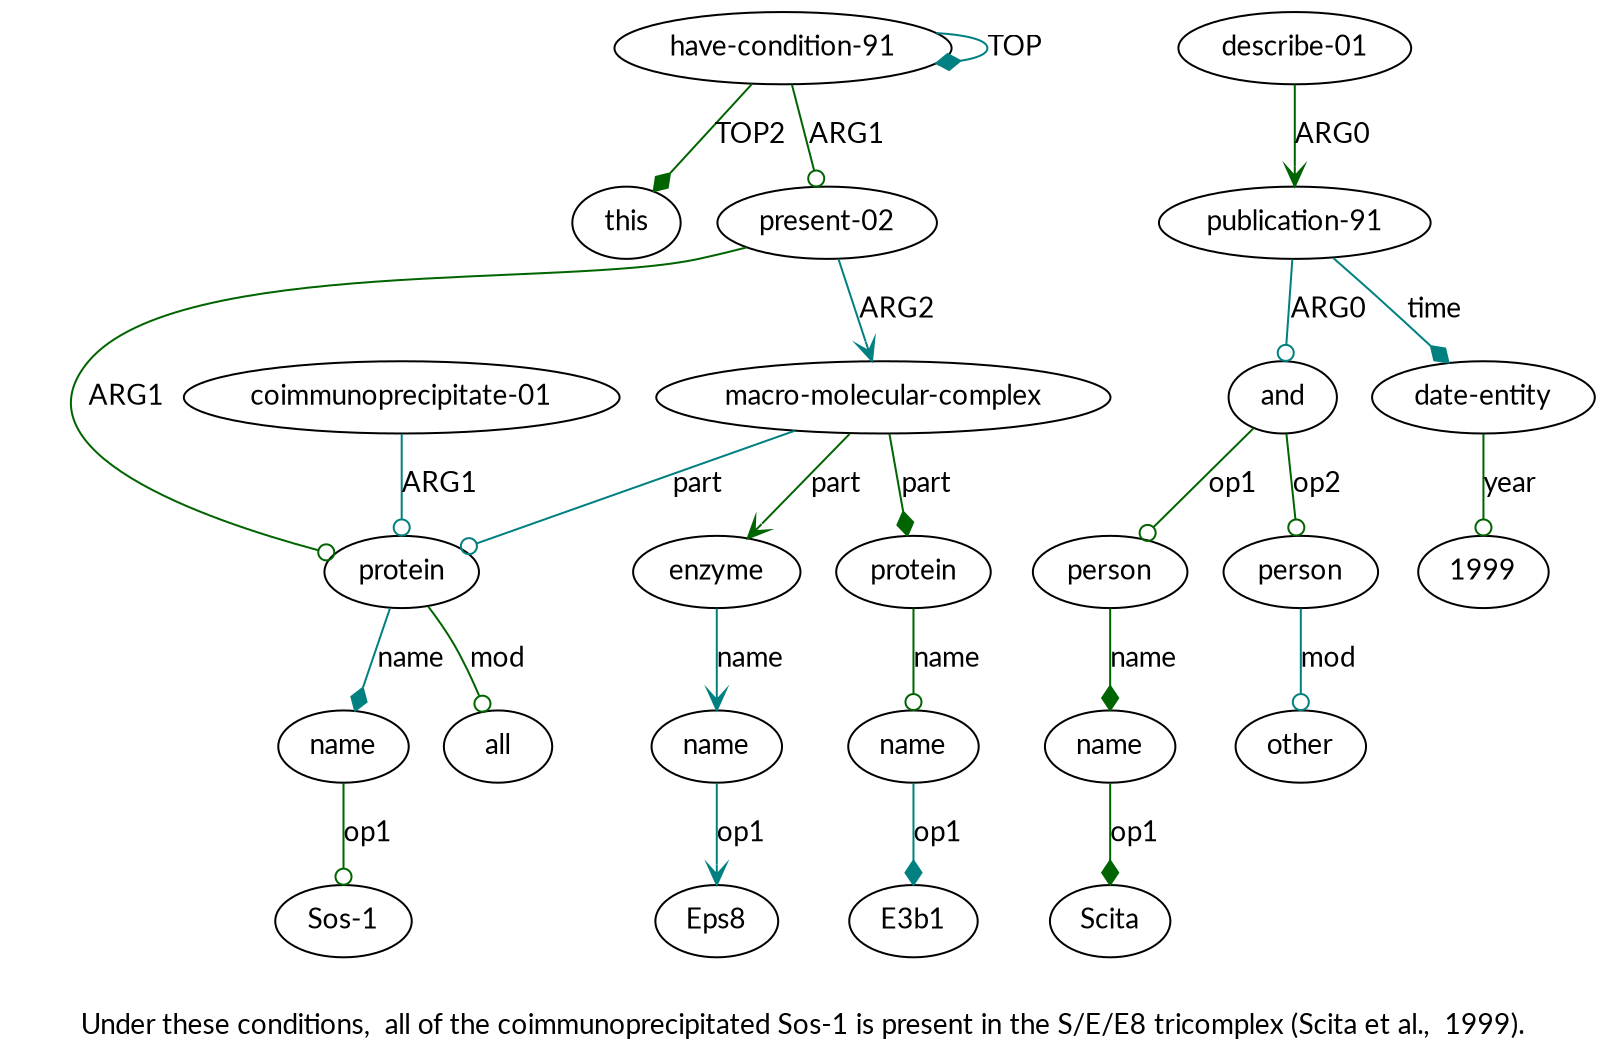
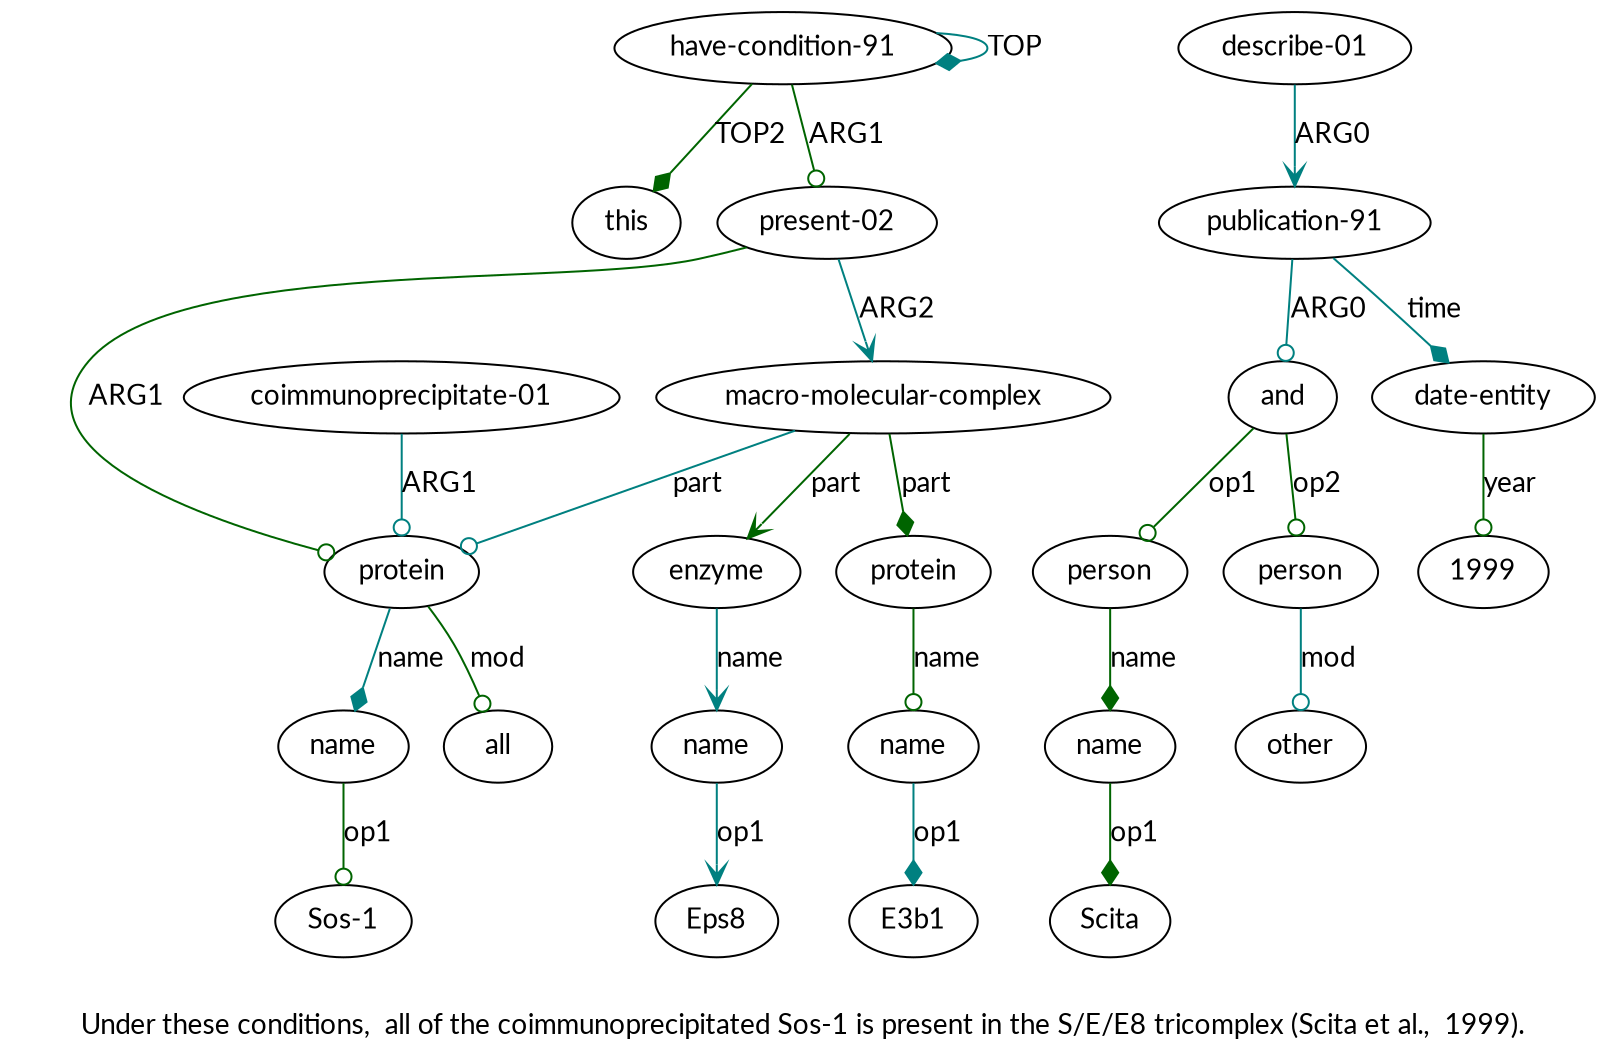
edge "describe-01" -> "publication-91": color darkgreen -> teal
